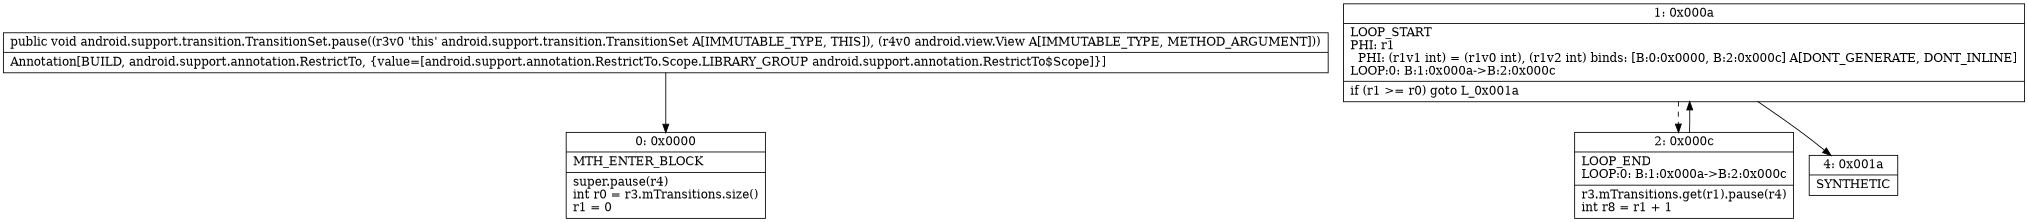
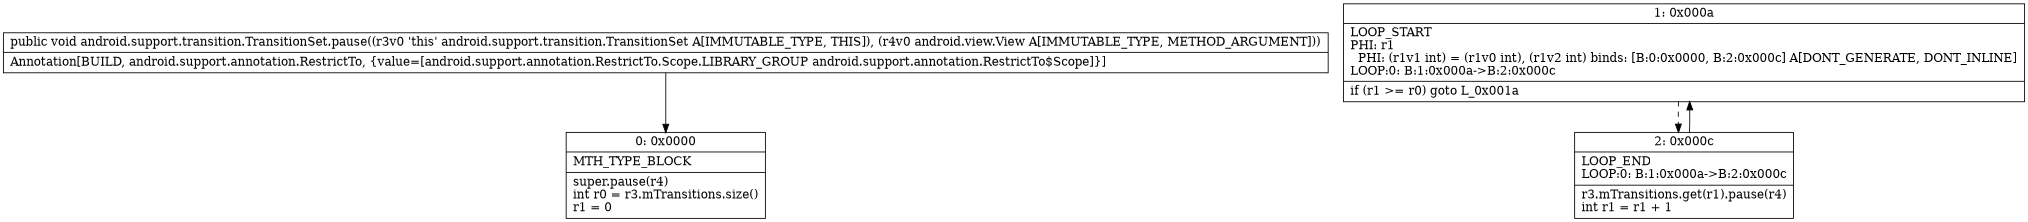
node "0: 0x0000": text "MTH_ENTER_BLOCK" -> "MTH_TYPE_BLOCK"
node "4: 0x001a": removed
node "2: 0x000c": text "int r8 = r1 + 1" -> "int r1 = r1 + 1"
